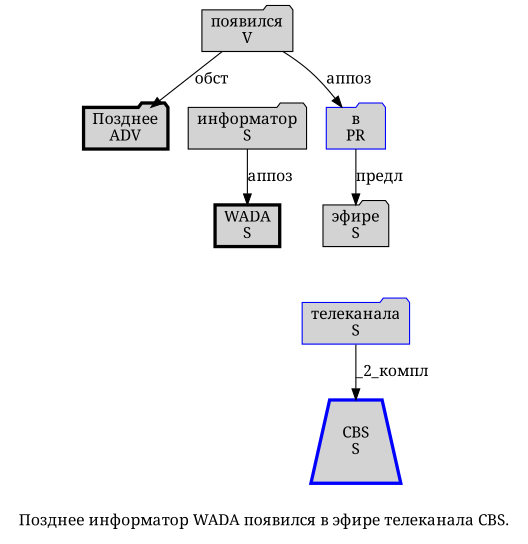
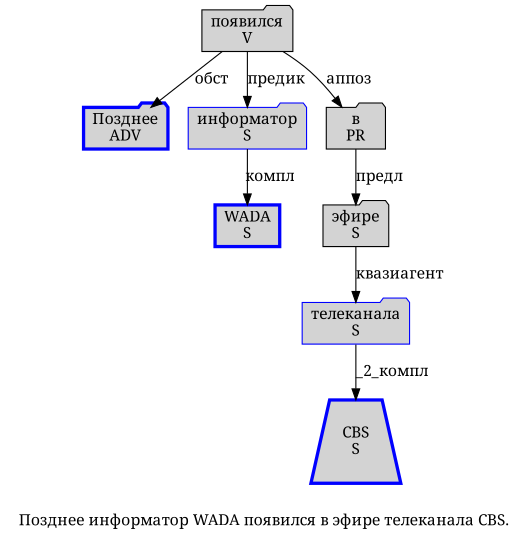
edge "появился V" -> "информатор S": added, label "предик"
node "Позднее ADV": color black -> blue
node "информатор S": color black -> blue
node "в PR": color blue -> black
edge "информатор S" -> "WADA S": label "аппоз" -> "компл"
node "WADA S": color black -> blue
edge "эфире S" -> "телеканала S": added, label "квазиагент"
